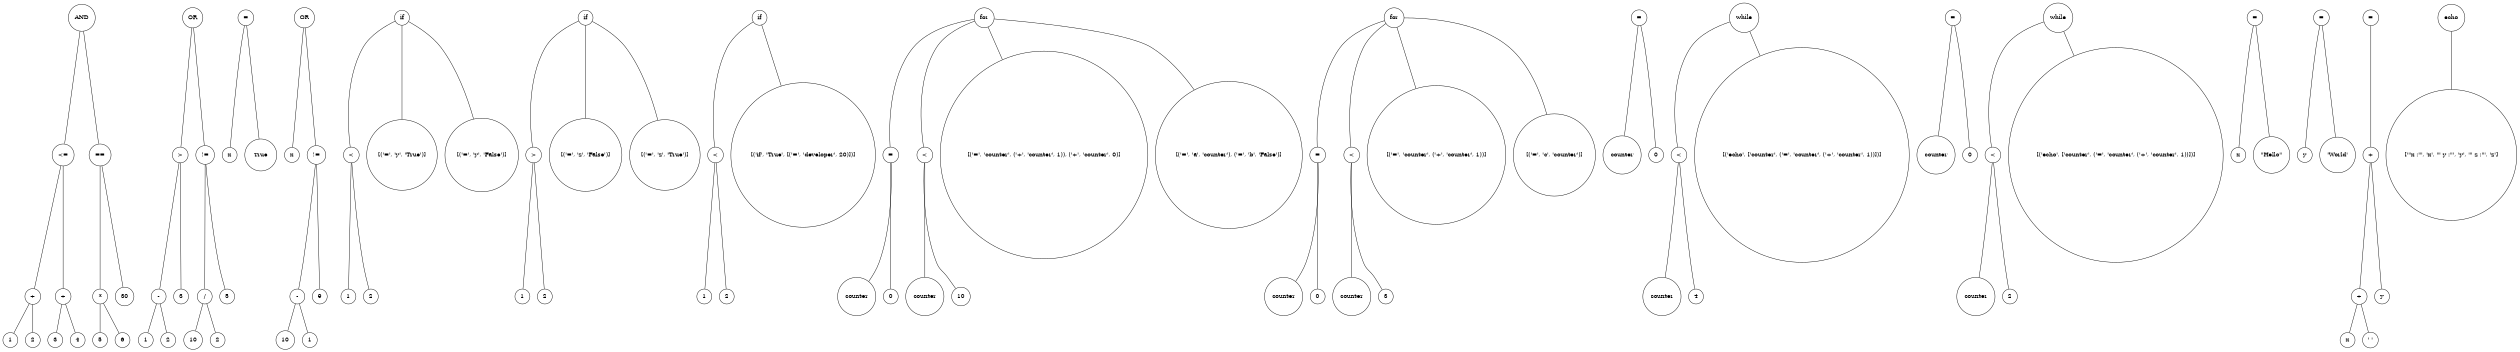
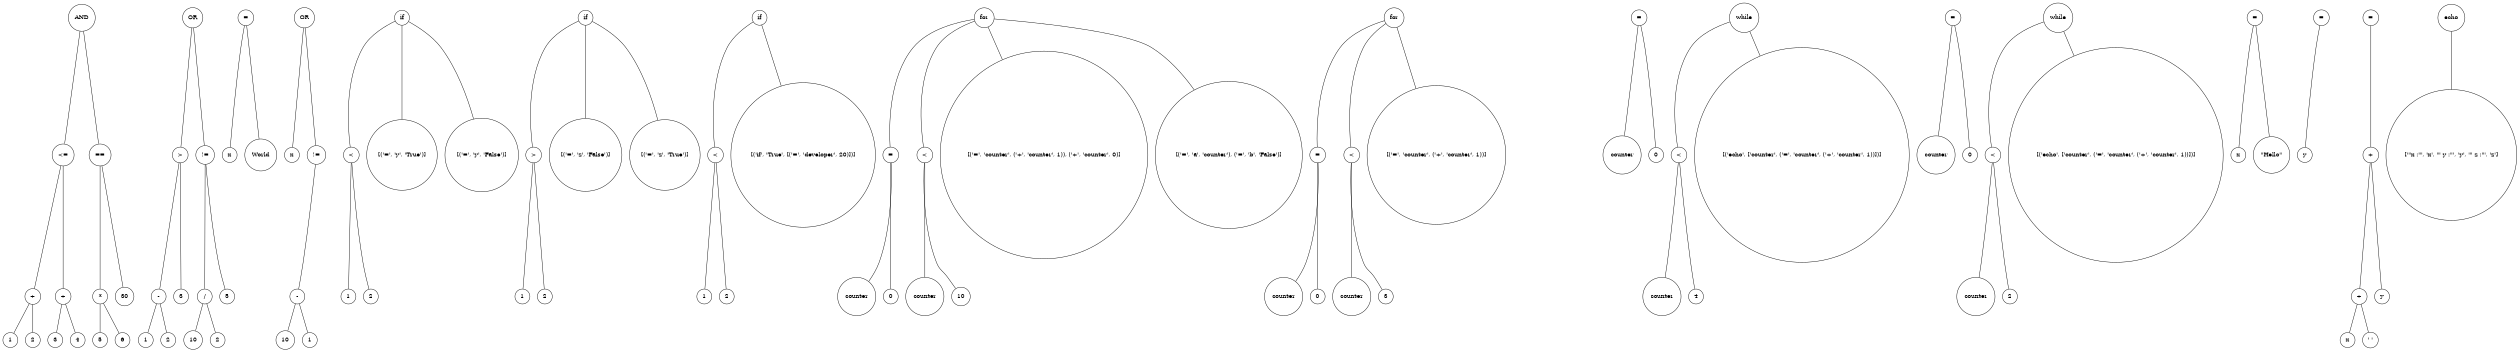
node "True": label "True" -> "World"
node "[('=', 'c', 'counter')]": removed
node "'World'": removed
node "9": removed
